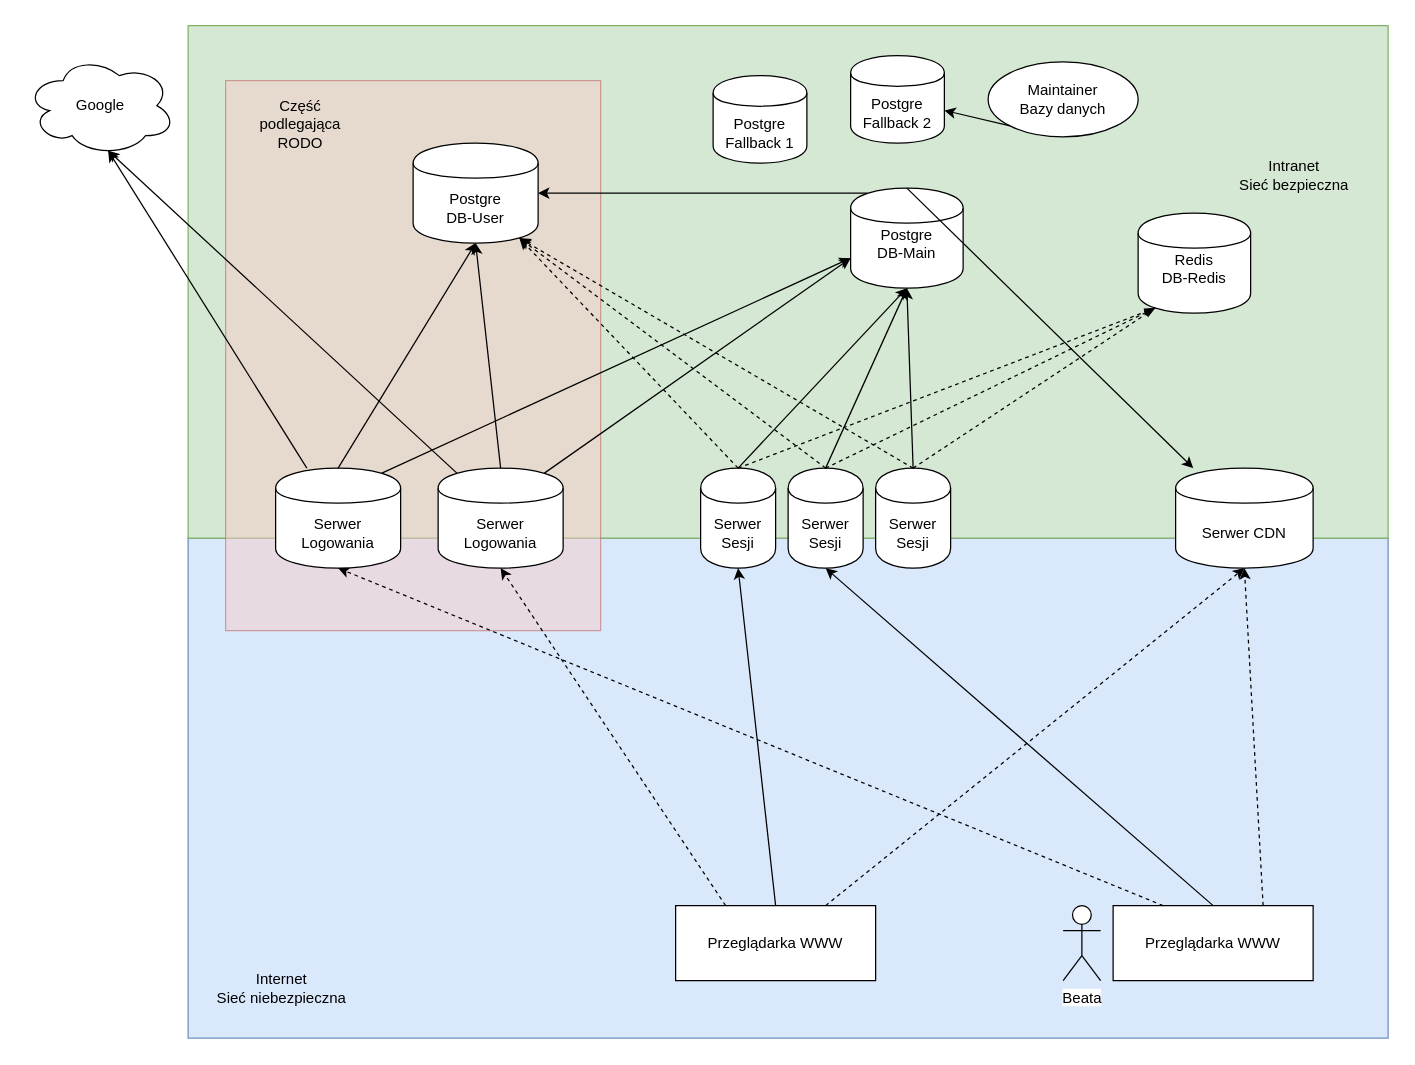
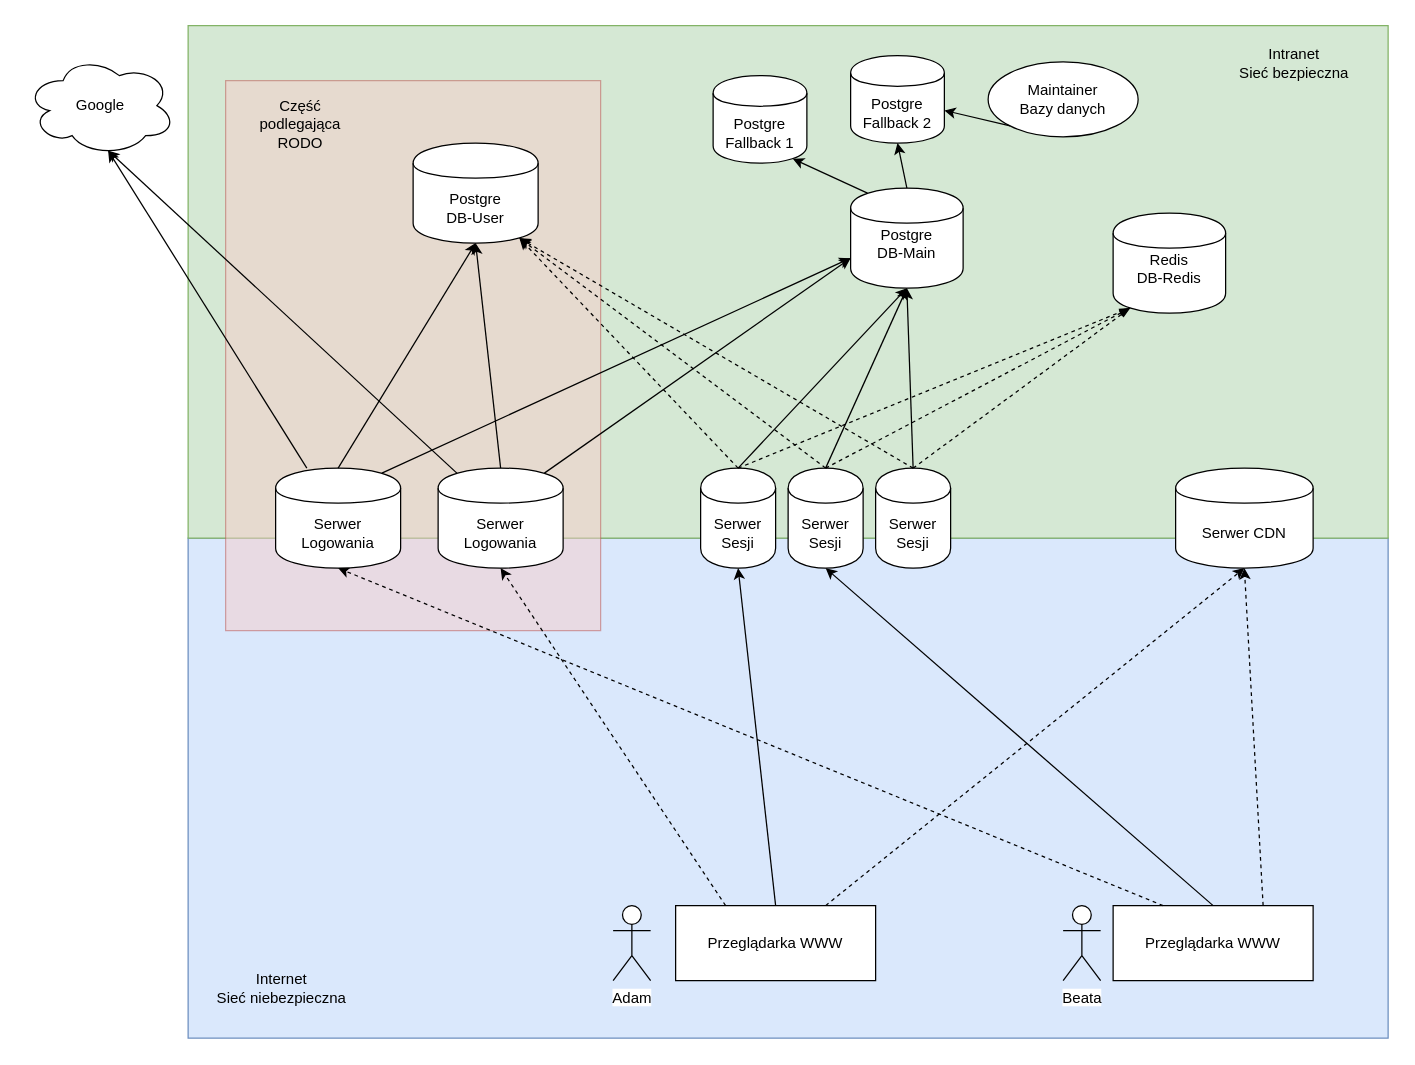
node "Intranet Sieć bezpieczna": moved (1294, 176) -> (1294, 63)
edge "PostgreDB-Main" -> "Postgre DB-User": now "PostgreDB-Main" -> "PostgreFallback 1"
node "RedisDB-Redis": moved (1194, 263) -> (1169, 263)
edge "PostgreDB-Main" -> "Serwer CDN": now "PostgreDB-Main" -> "PostgreFallback 2"
node "Adam": added
